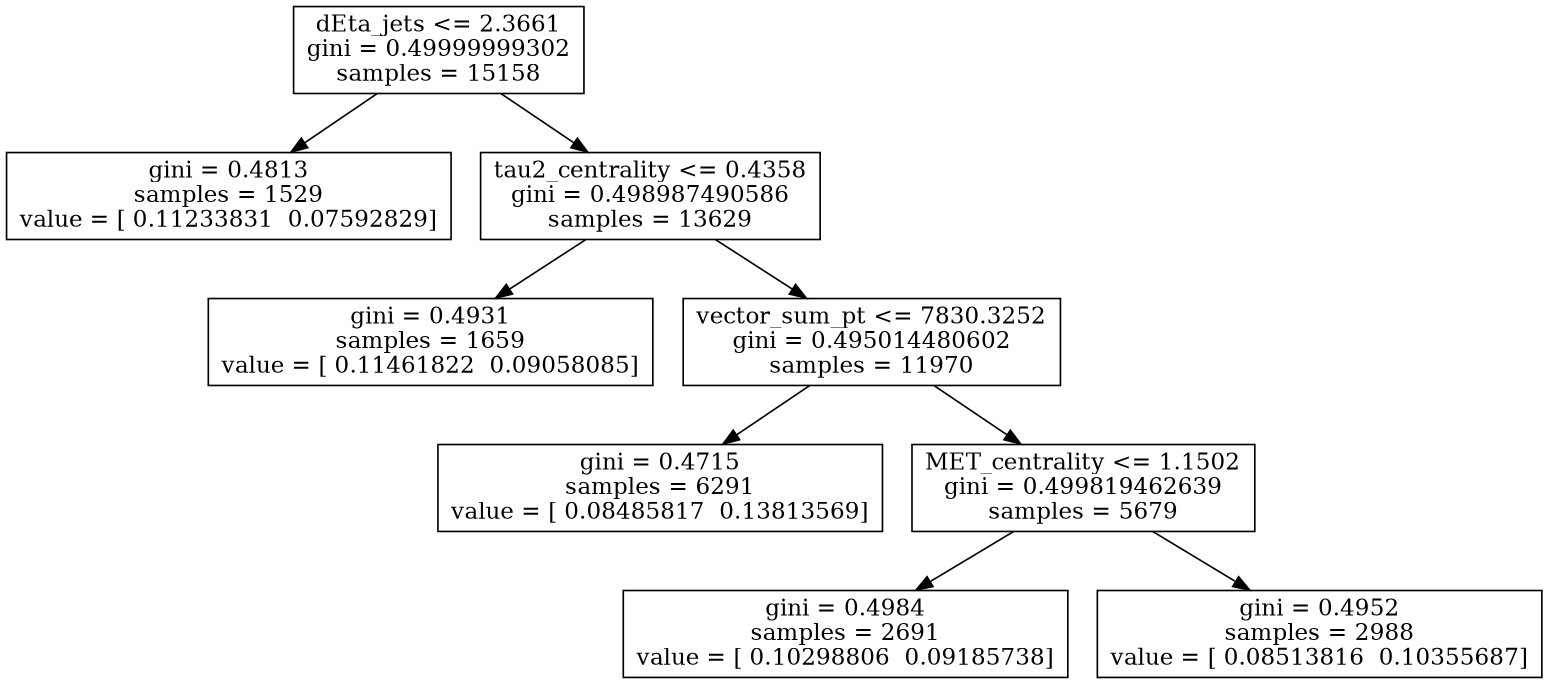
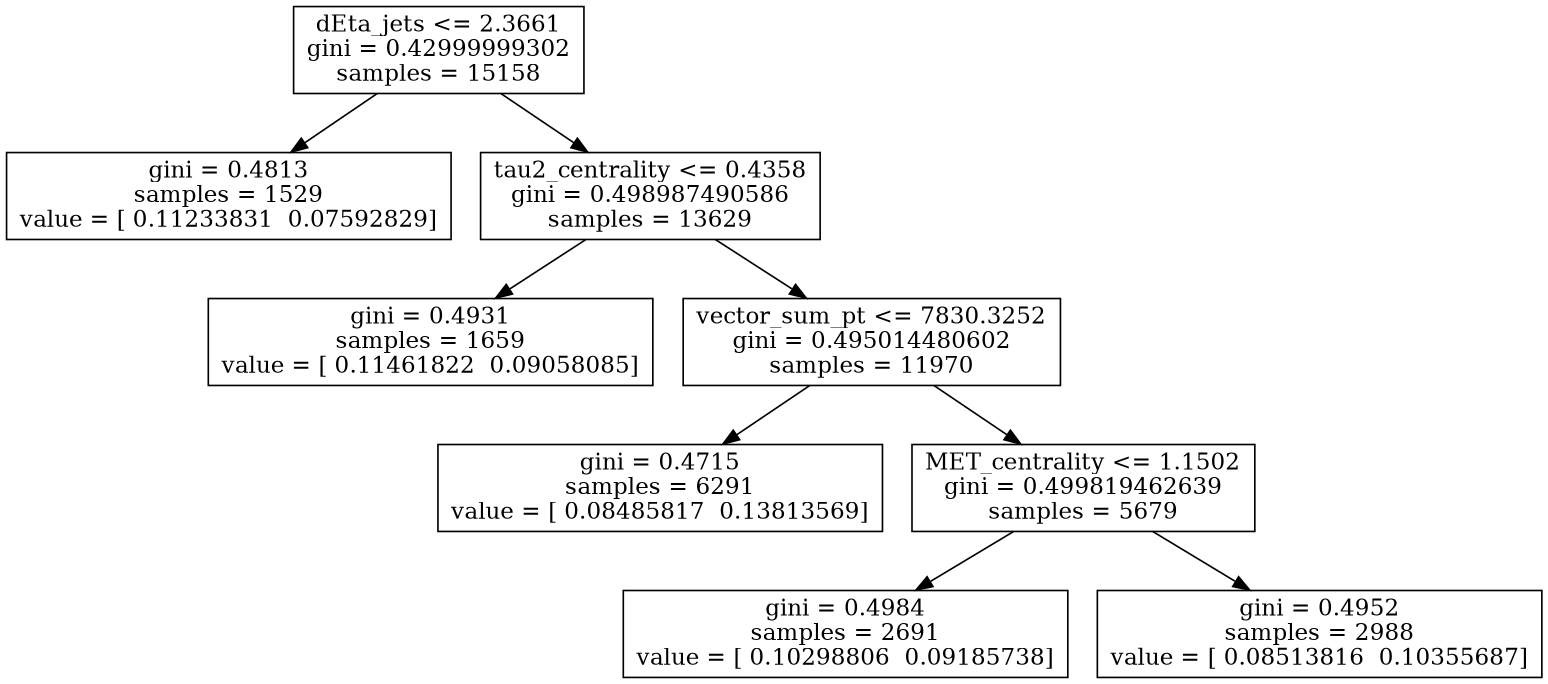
node "dEta_jets <= 2.3661 gini = 0.49999999302 samples = 15158": label "dEta_jets <= 2.3661 gini = 0.49999999302 samples = 15158" -> "dEta_jets <= 2.3661 gini = 0.42999999302 samples = 15158"
